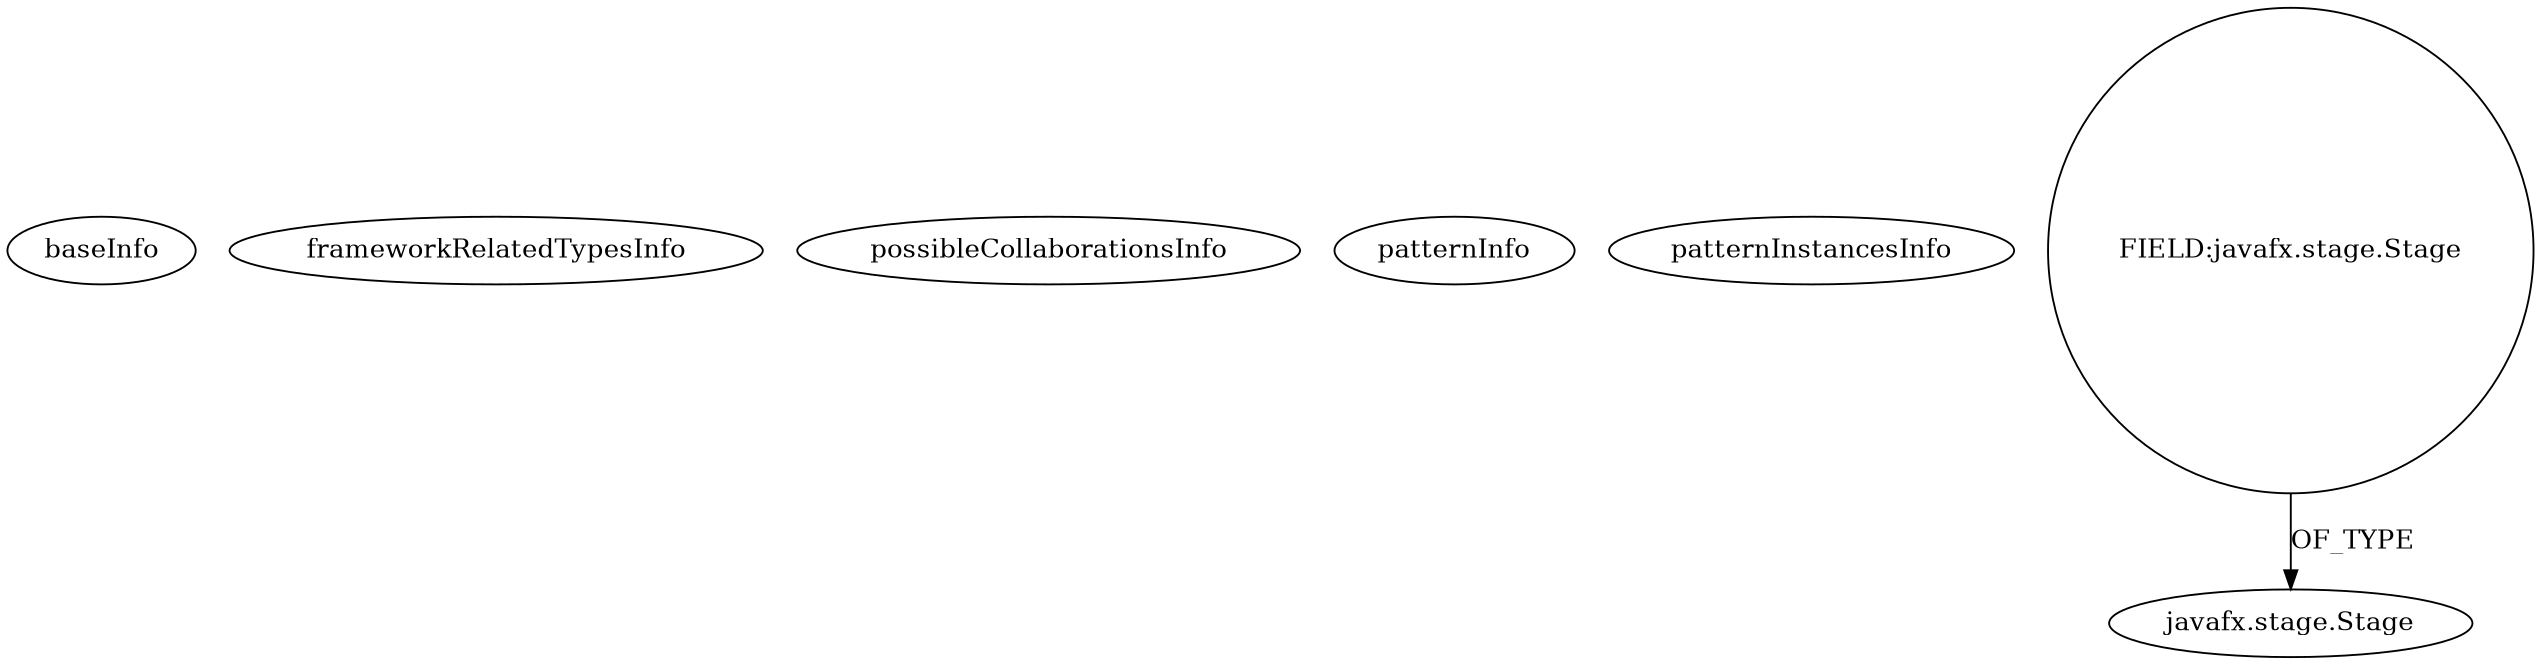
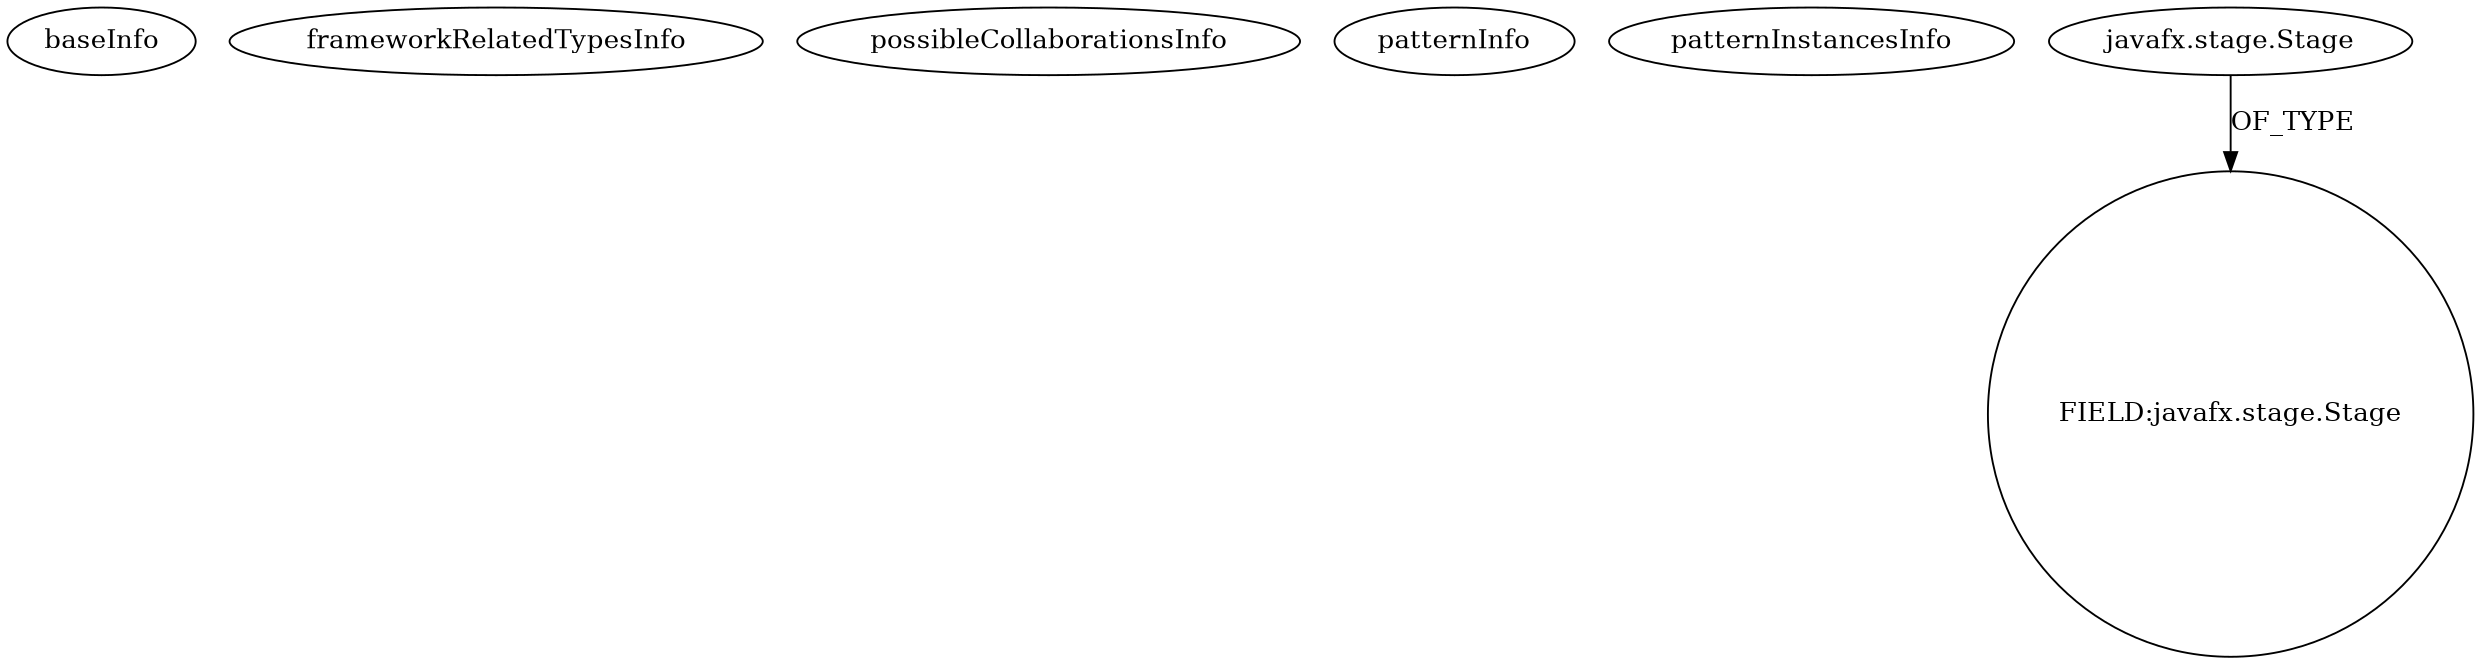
edge "FIELD:javafx.stage.Stage" -> "javafx.stage.Stage": reversed
